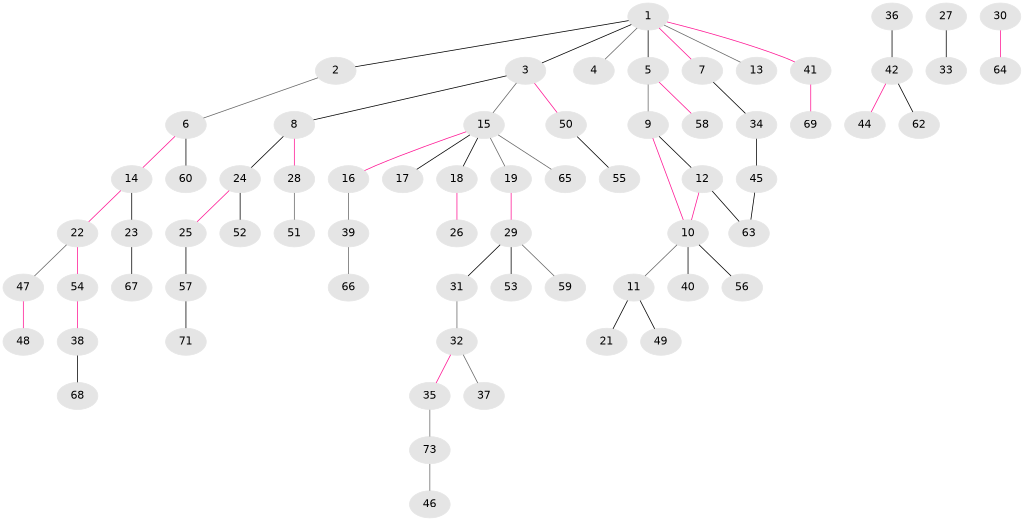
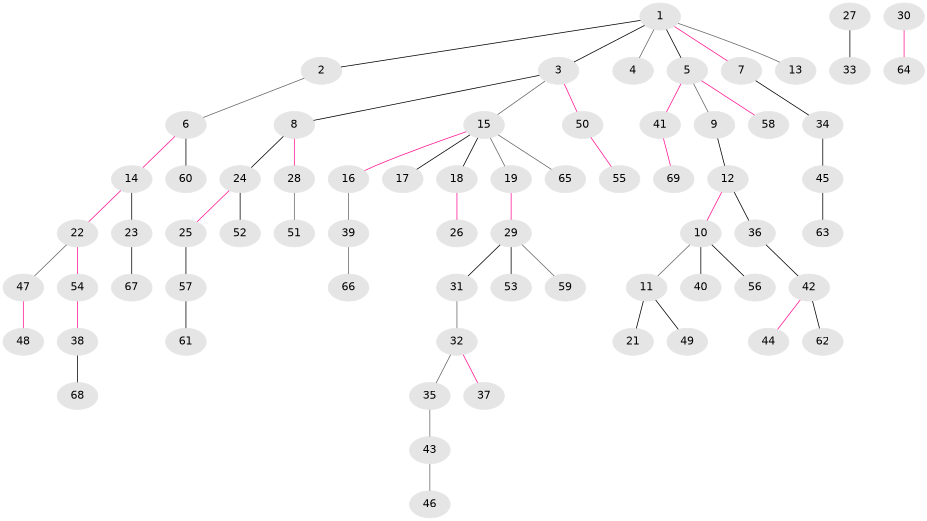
edge "1" -- "41": now "5" -- "41"
edge "50" -- "55": color black -> deeppink
edge "9" -- "10": removed
edge "12" -- "63": now "12" -- "36"
node "71": label "71" -> "61"
edge "32" -- "35": color deeppink -> gray40
edge "32" -- "37": color gray40 -> deeppink
node "73": label "73" -> "43"
